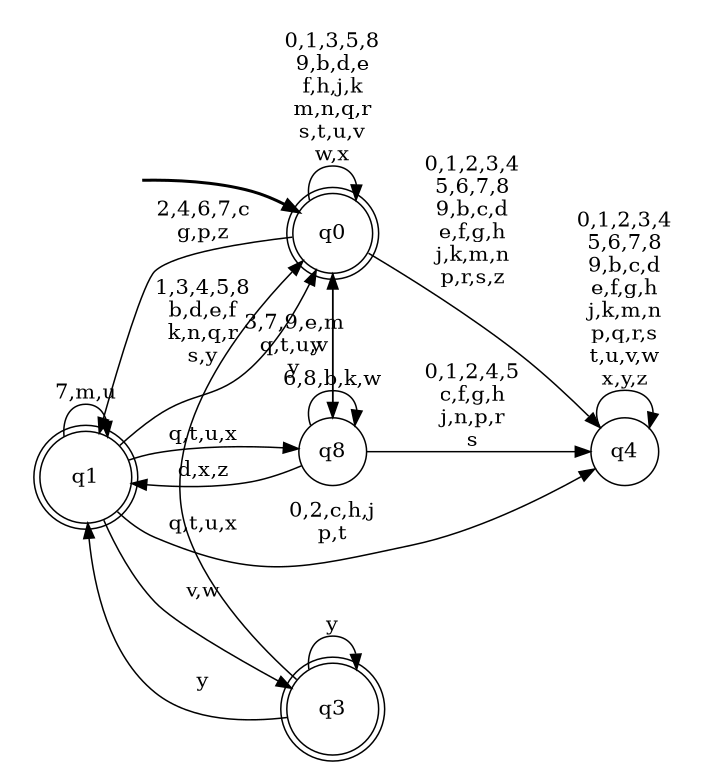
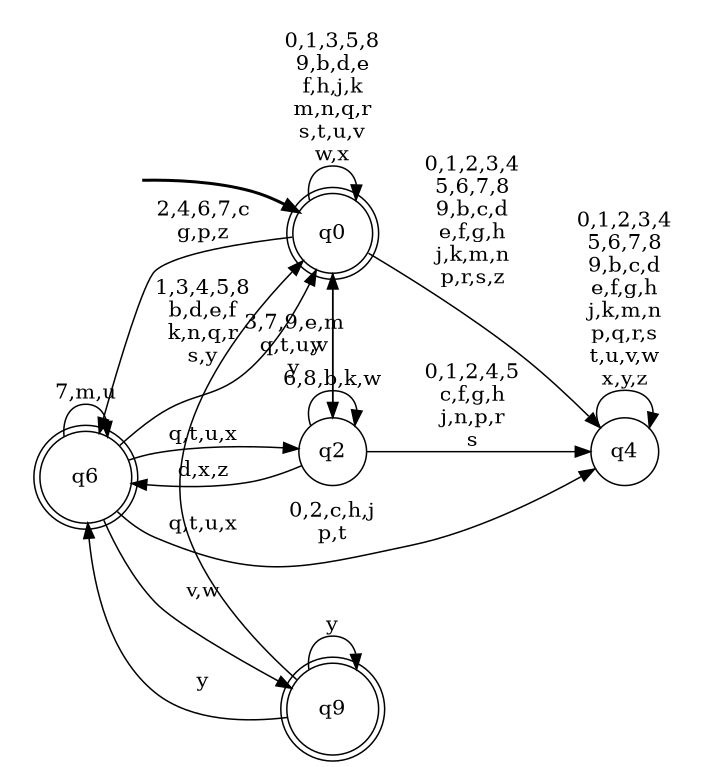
node "q8": label "q8" -> "q2"
node "q1": label "q1" -> "q6"
node "q3": label "q3" -> "q9"
